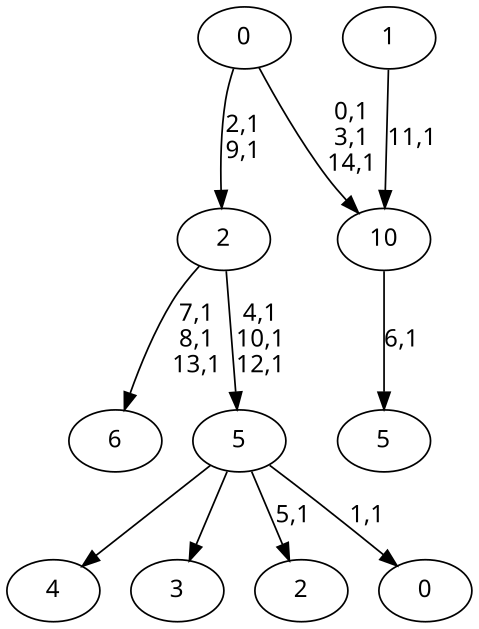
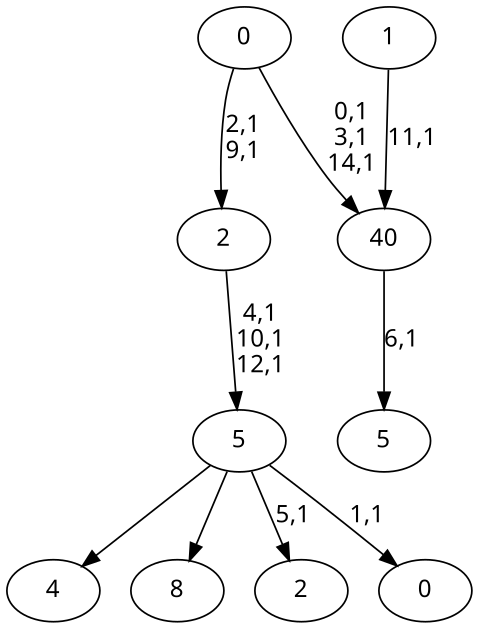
node "10": label "10" -> "40"
node "6": removed
node "3": label "3" -> "8"
